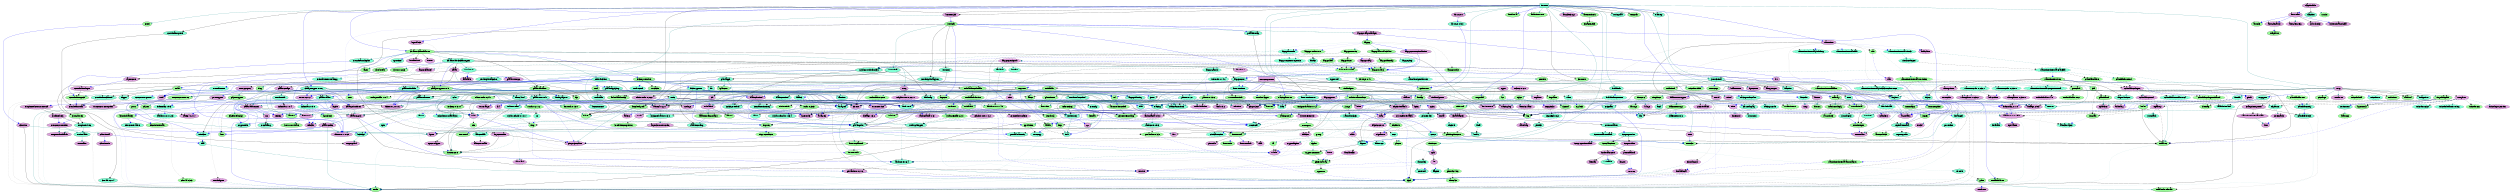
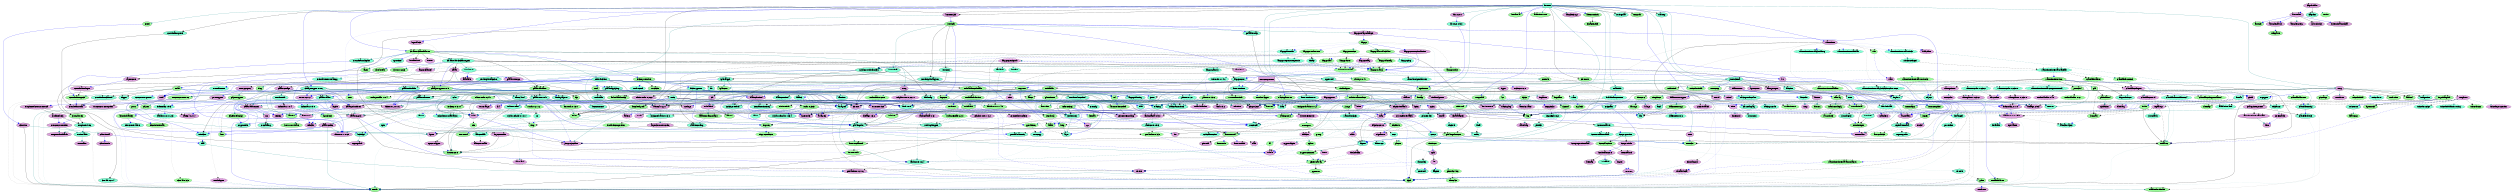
node "percent-encoding": fillcolor palegreen -> plum
node "itoa": label "itoa" -> "layer"
